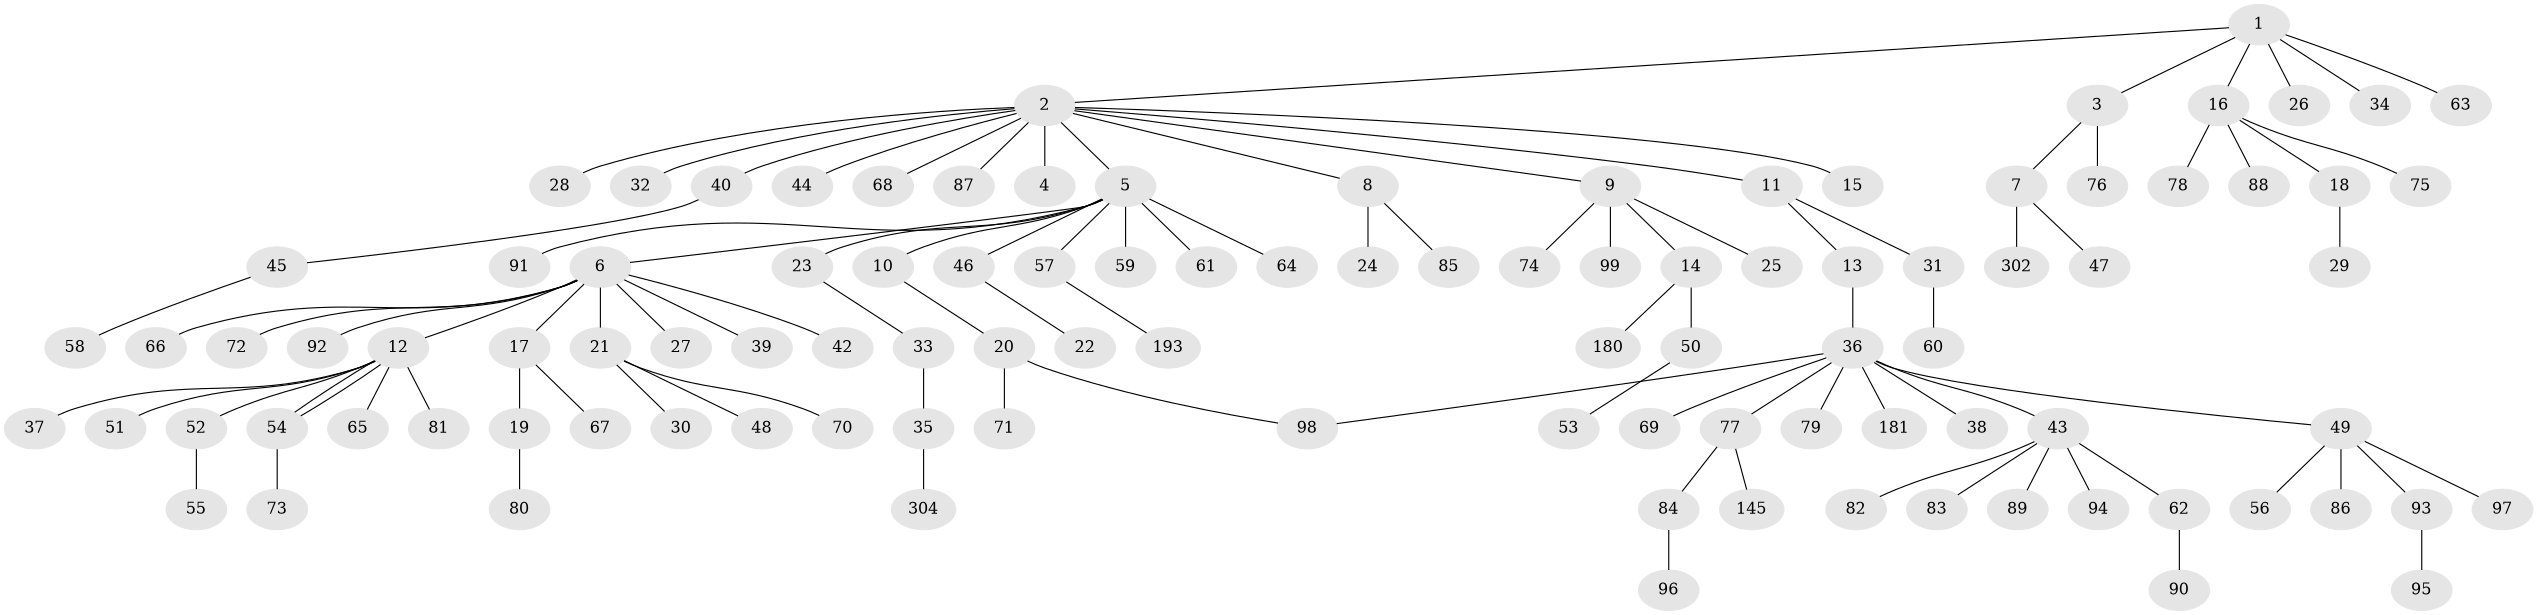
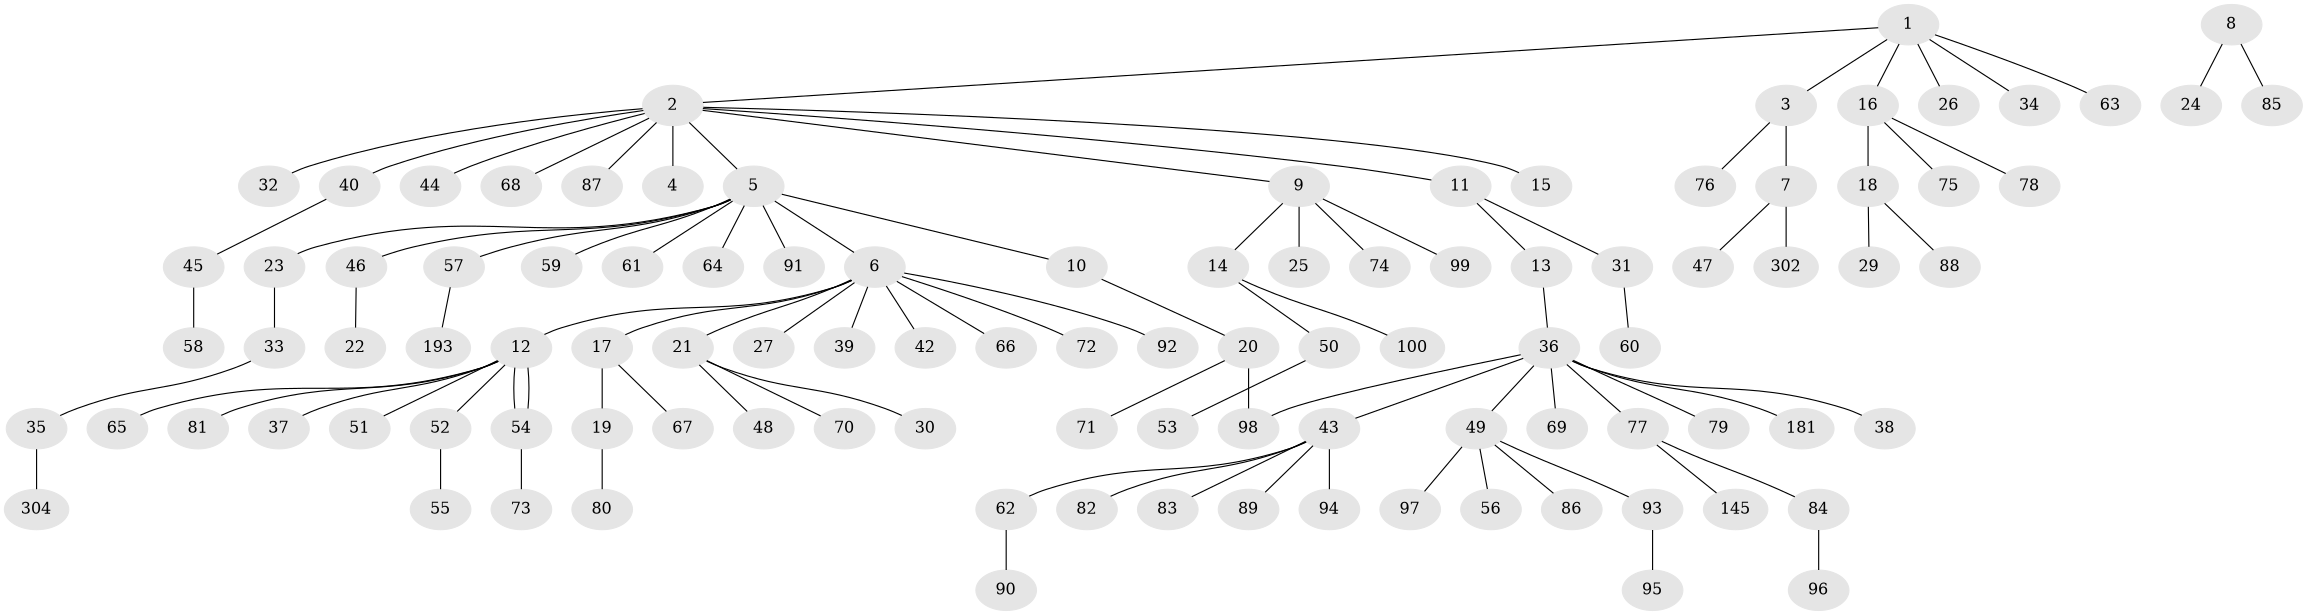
edge "2" -- "8": removed
edge "16" -- "88": now "18" -- "88"
node "28": removed
node "180": label "180" -> "100"
